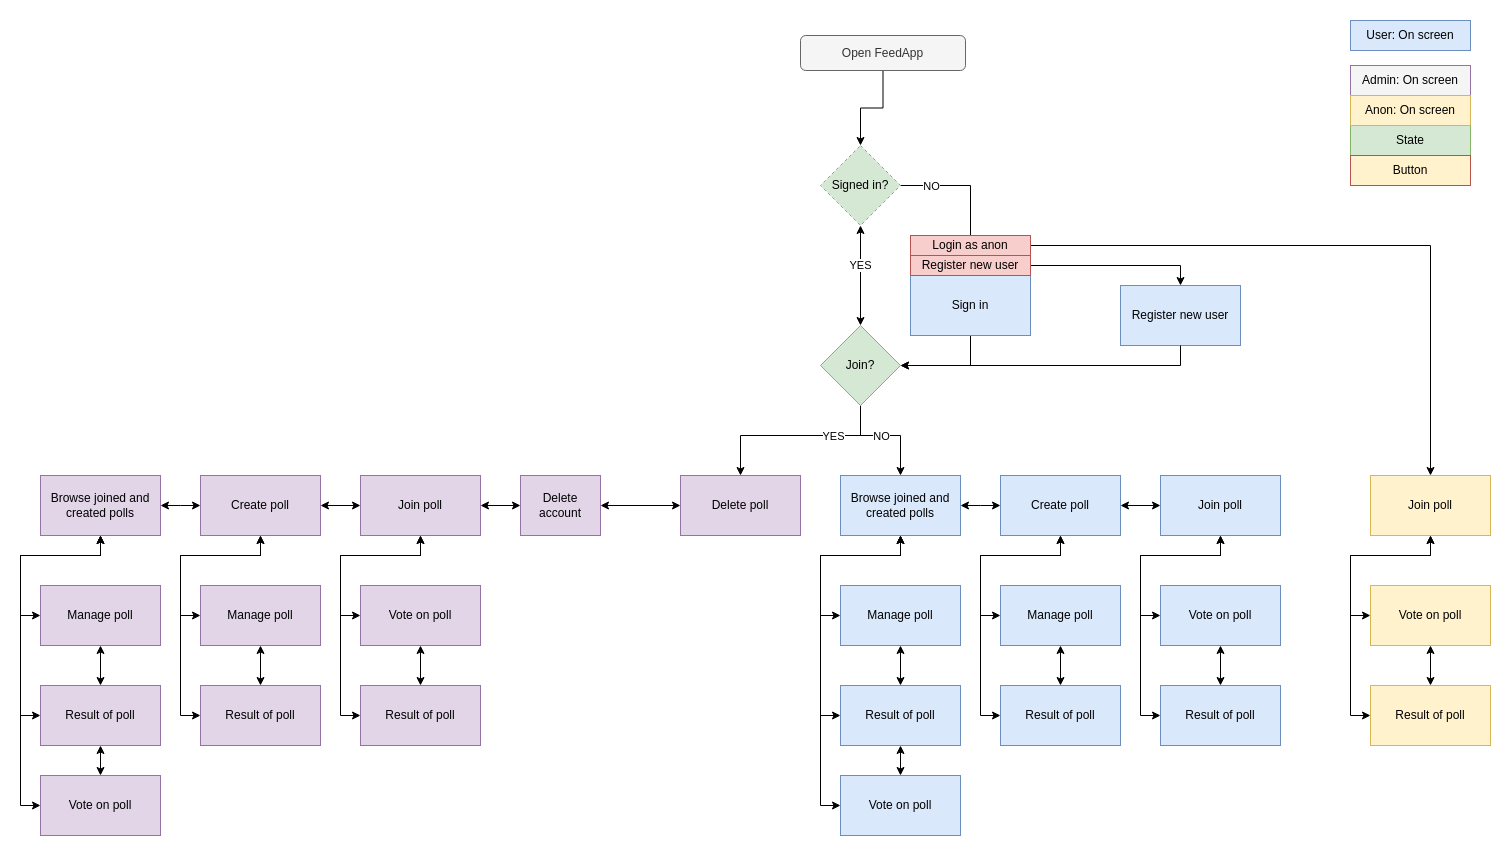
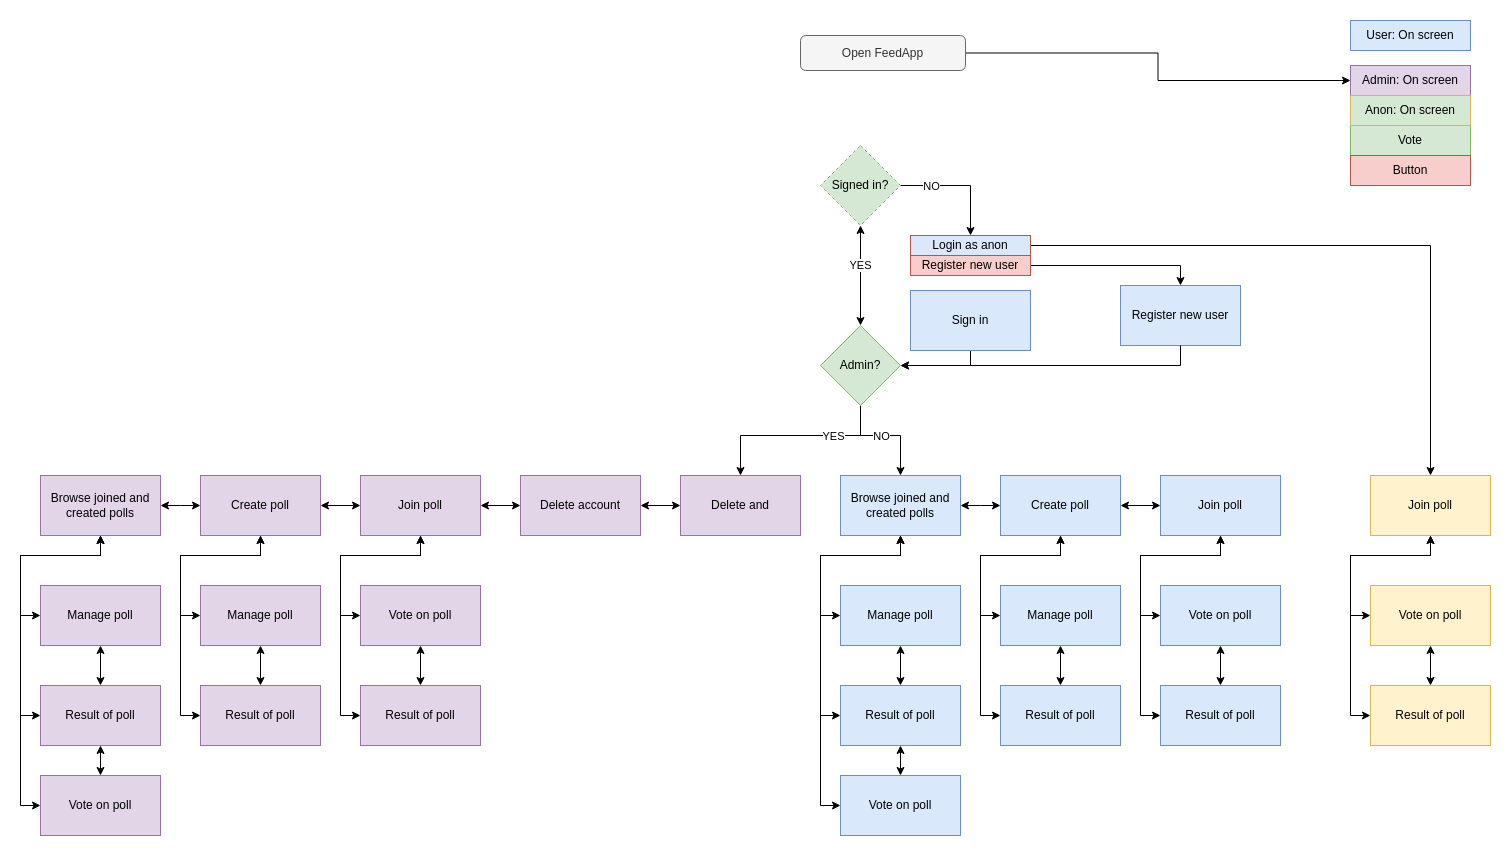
node "Admin: On screen": fillcolor #f5f5f5 -> #e1d5e7
edge "Open FeedApp" -> "Signed in?": now "Open FeedApp" -> "Admin: On screen"
node "Anon: On screen": fillcolor #fff2cc -> #d5e8d4
node "State": label "State" -> "Vote"
node "Button": fillcolor #fff2cc -> #f8cecc
edge "Signed in?" -- "Login as anon": arrowhead none -> classic
node "Login as anon": fillcolor #f8cecc -> #dae8fc
node "Sign in": moved (971, 306) -> (971, 321)
node "Join?": label "Join?" -> "Admin?"
node "Delete account": size 80x60 -> 120x60
node "Delete poll": label "Delete poll" -> "Delete and"
